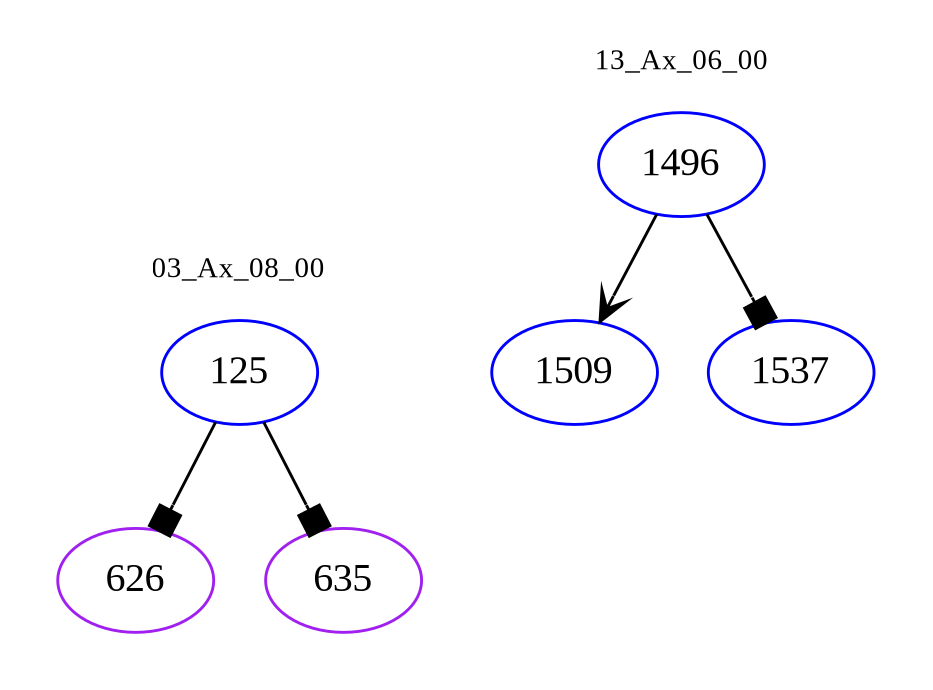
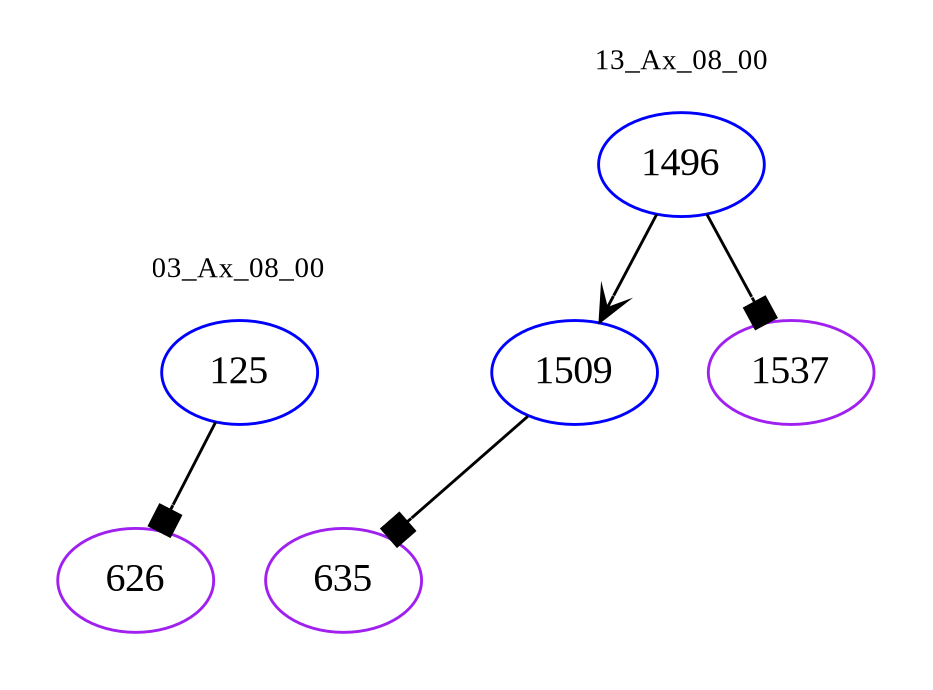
cluster "13_Ax_06_00": label "13_Ax_06_00" -> "13_Ax_08_00"
node "1537": color blue -> purple
edge "125" -> "635": now "1509" -> "635"
